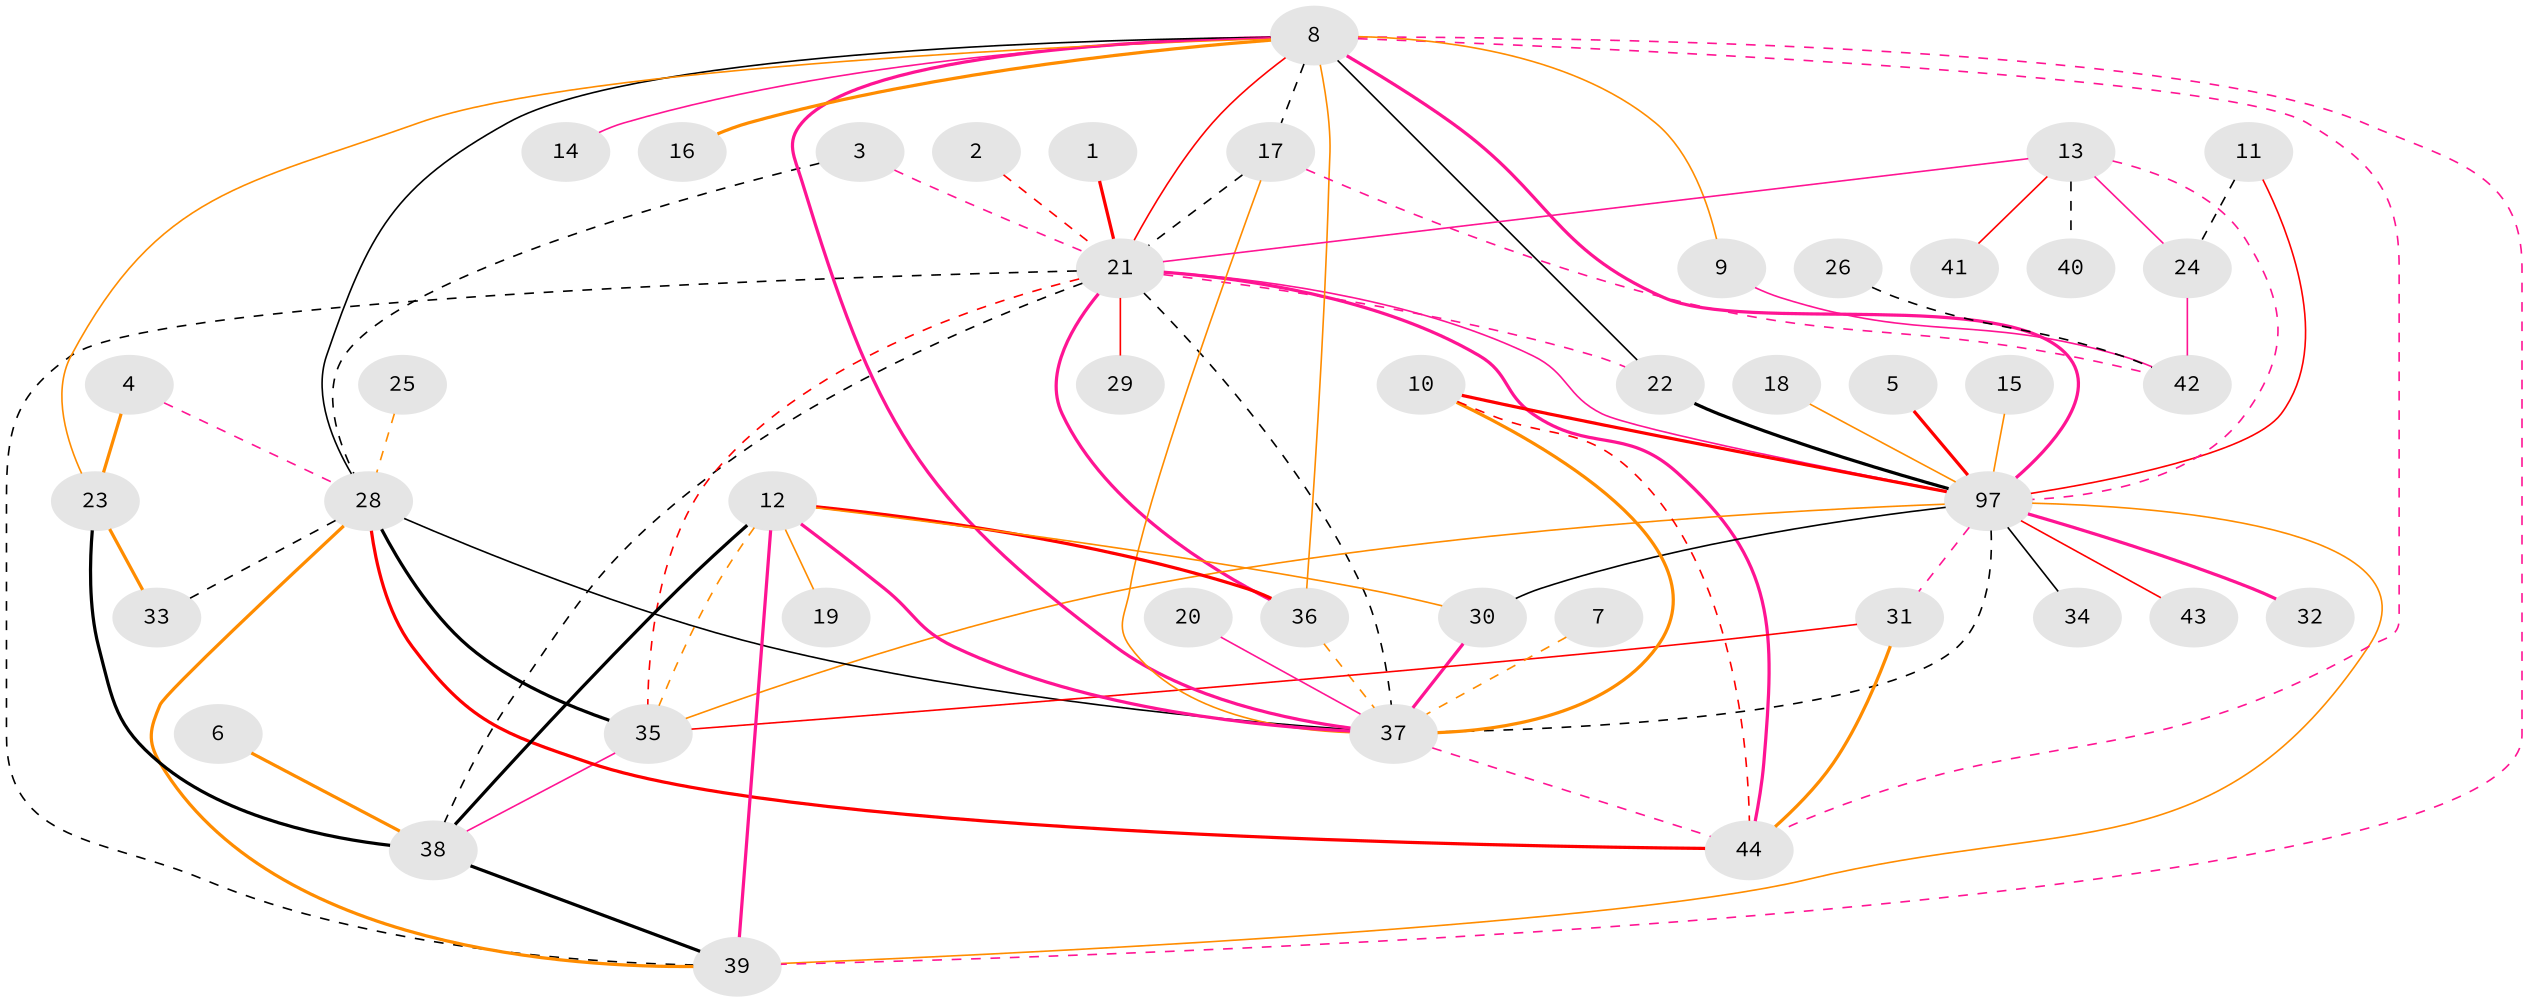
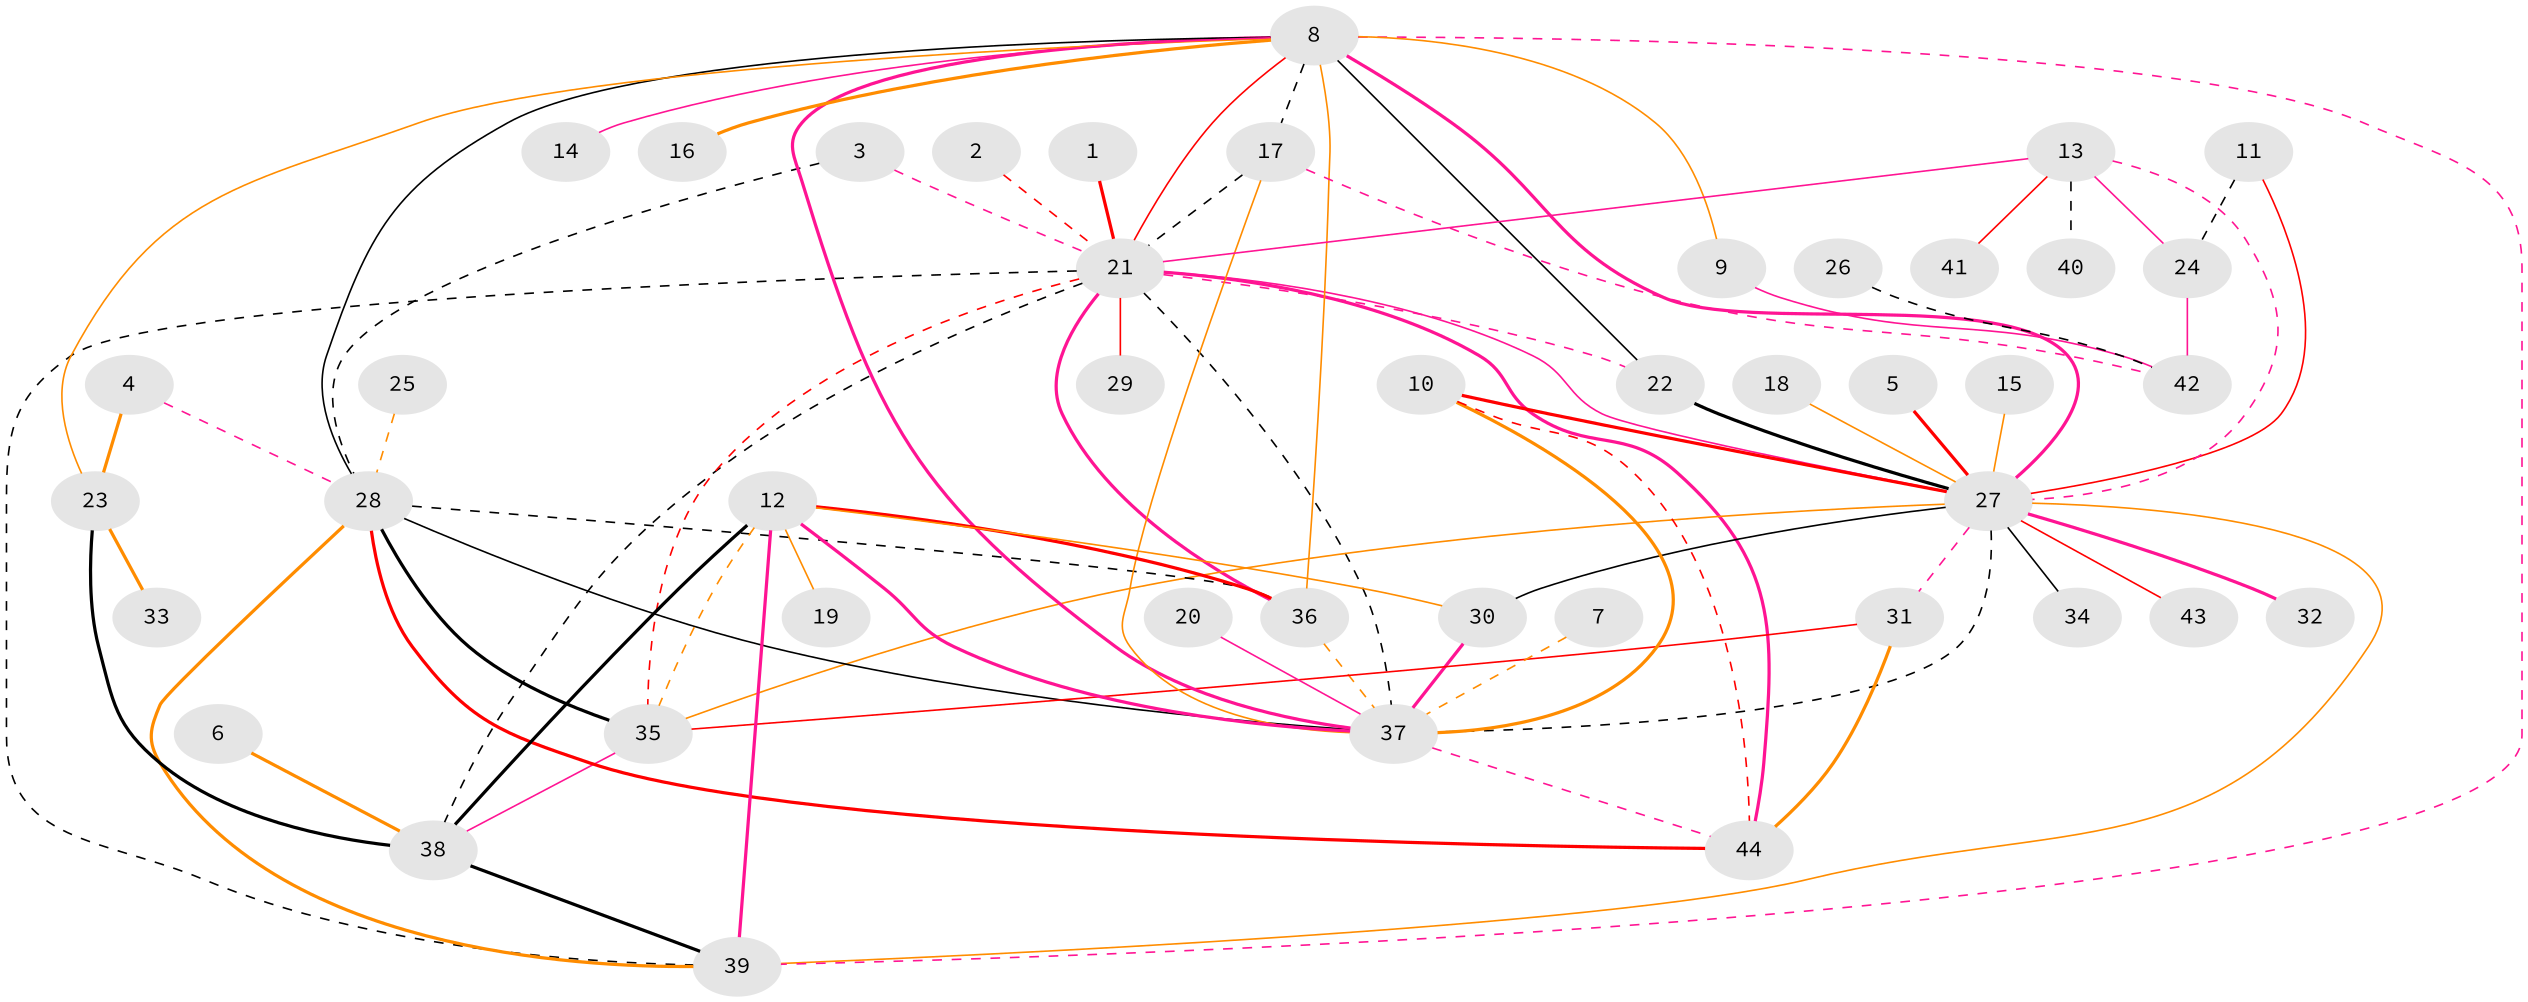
edge "8" -- "44": removed
node "97": label "97" -> "27"
edge "28" -- "33": now "28" -- "36"
